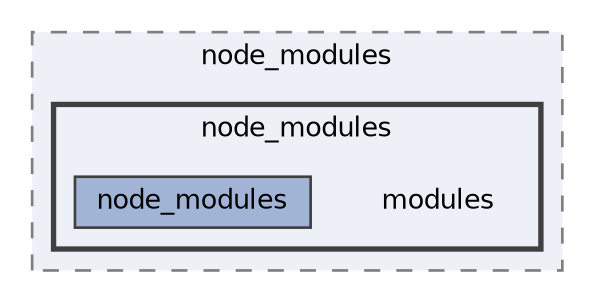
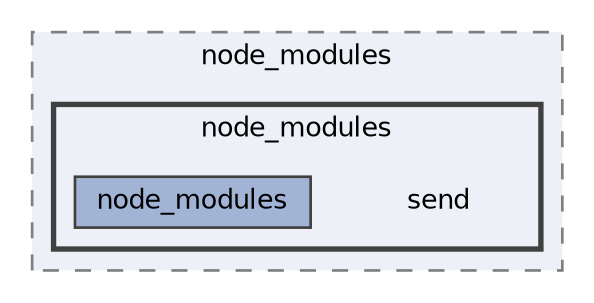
node "modules": label "modules" -> "send"
